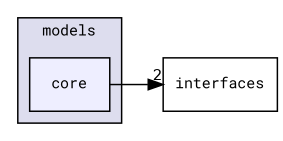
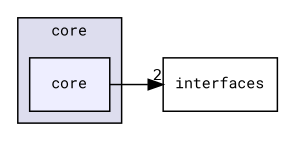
cluster "models": label "models" -> "core"
